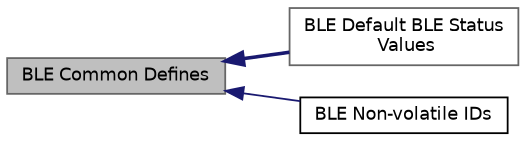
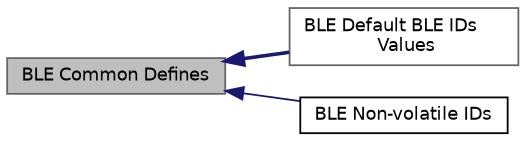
node "BLE Default BLE Status Values": label "BLE Default BLE Status Values" -> "BLE Default BLE IDs Values"
